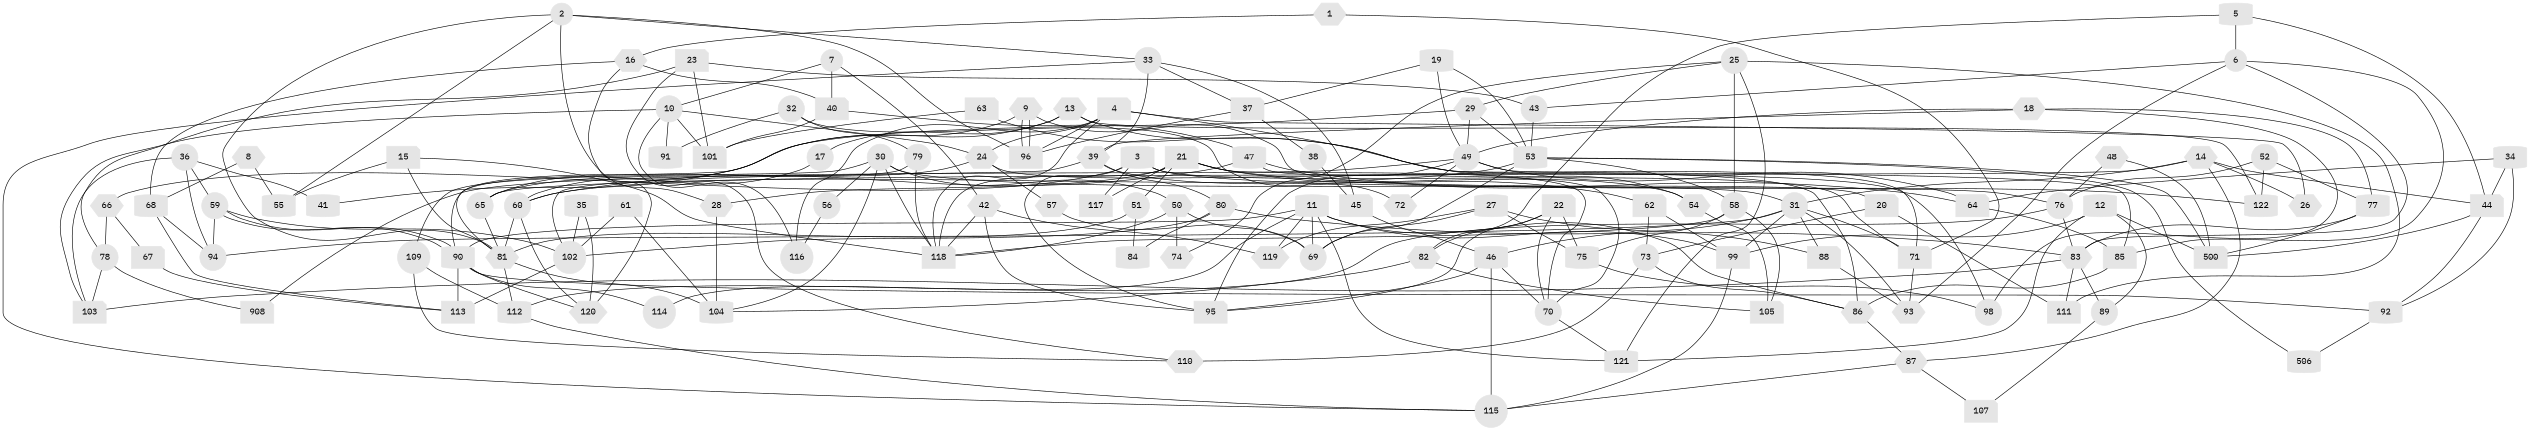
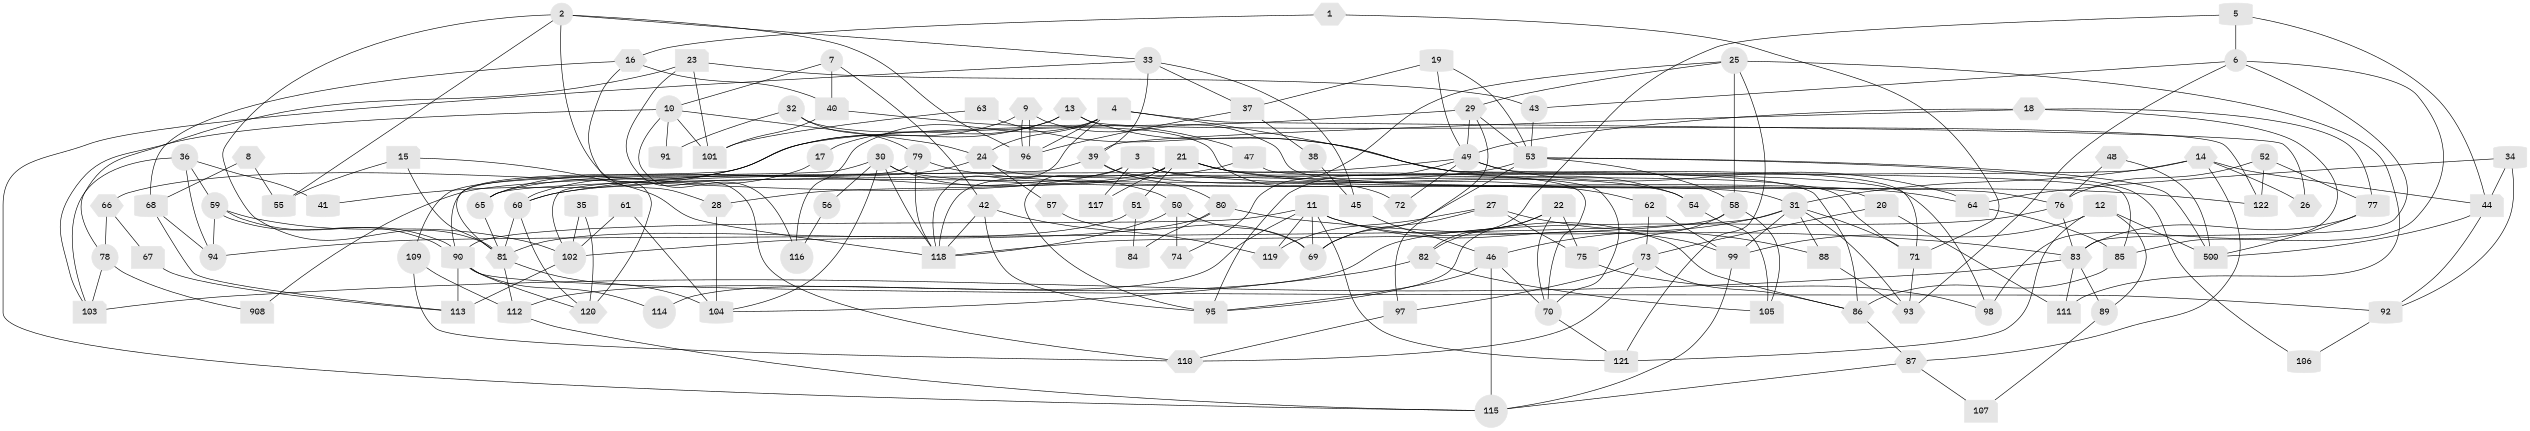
edge "47" -- "64": now "79" -- "64"
node "97": added
node "506": label "506" -> "106"
